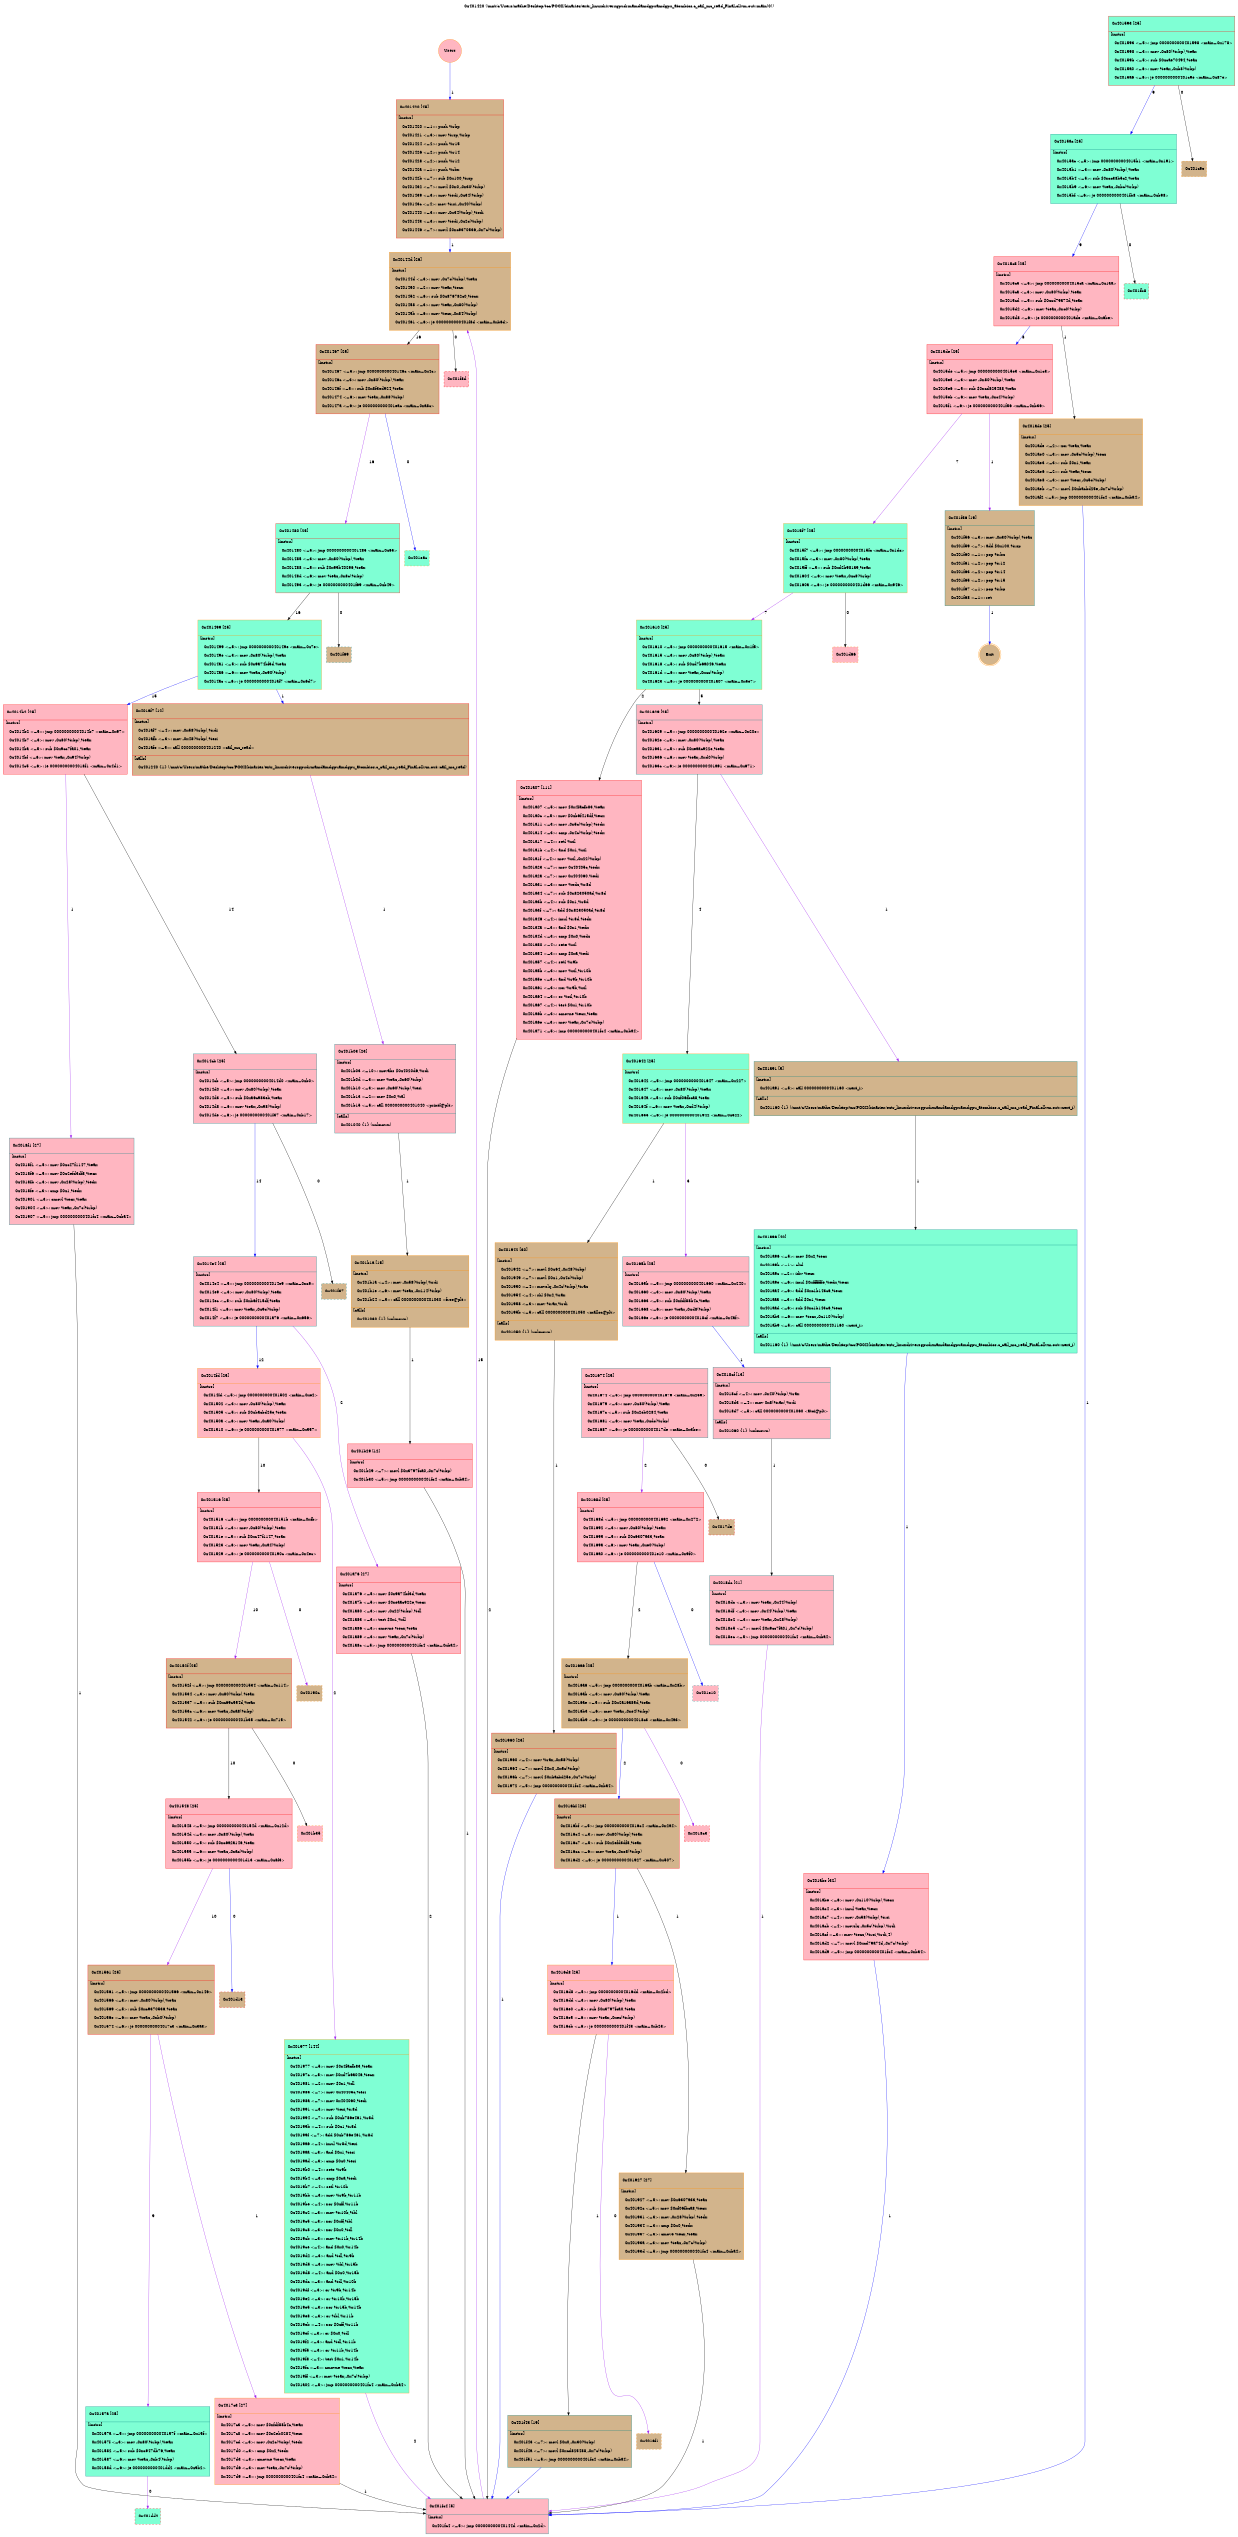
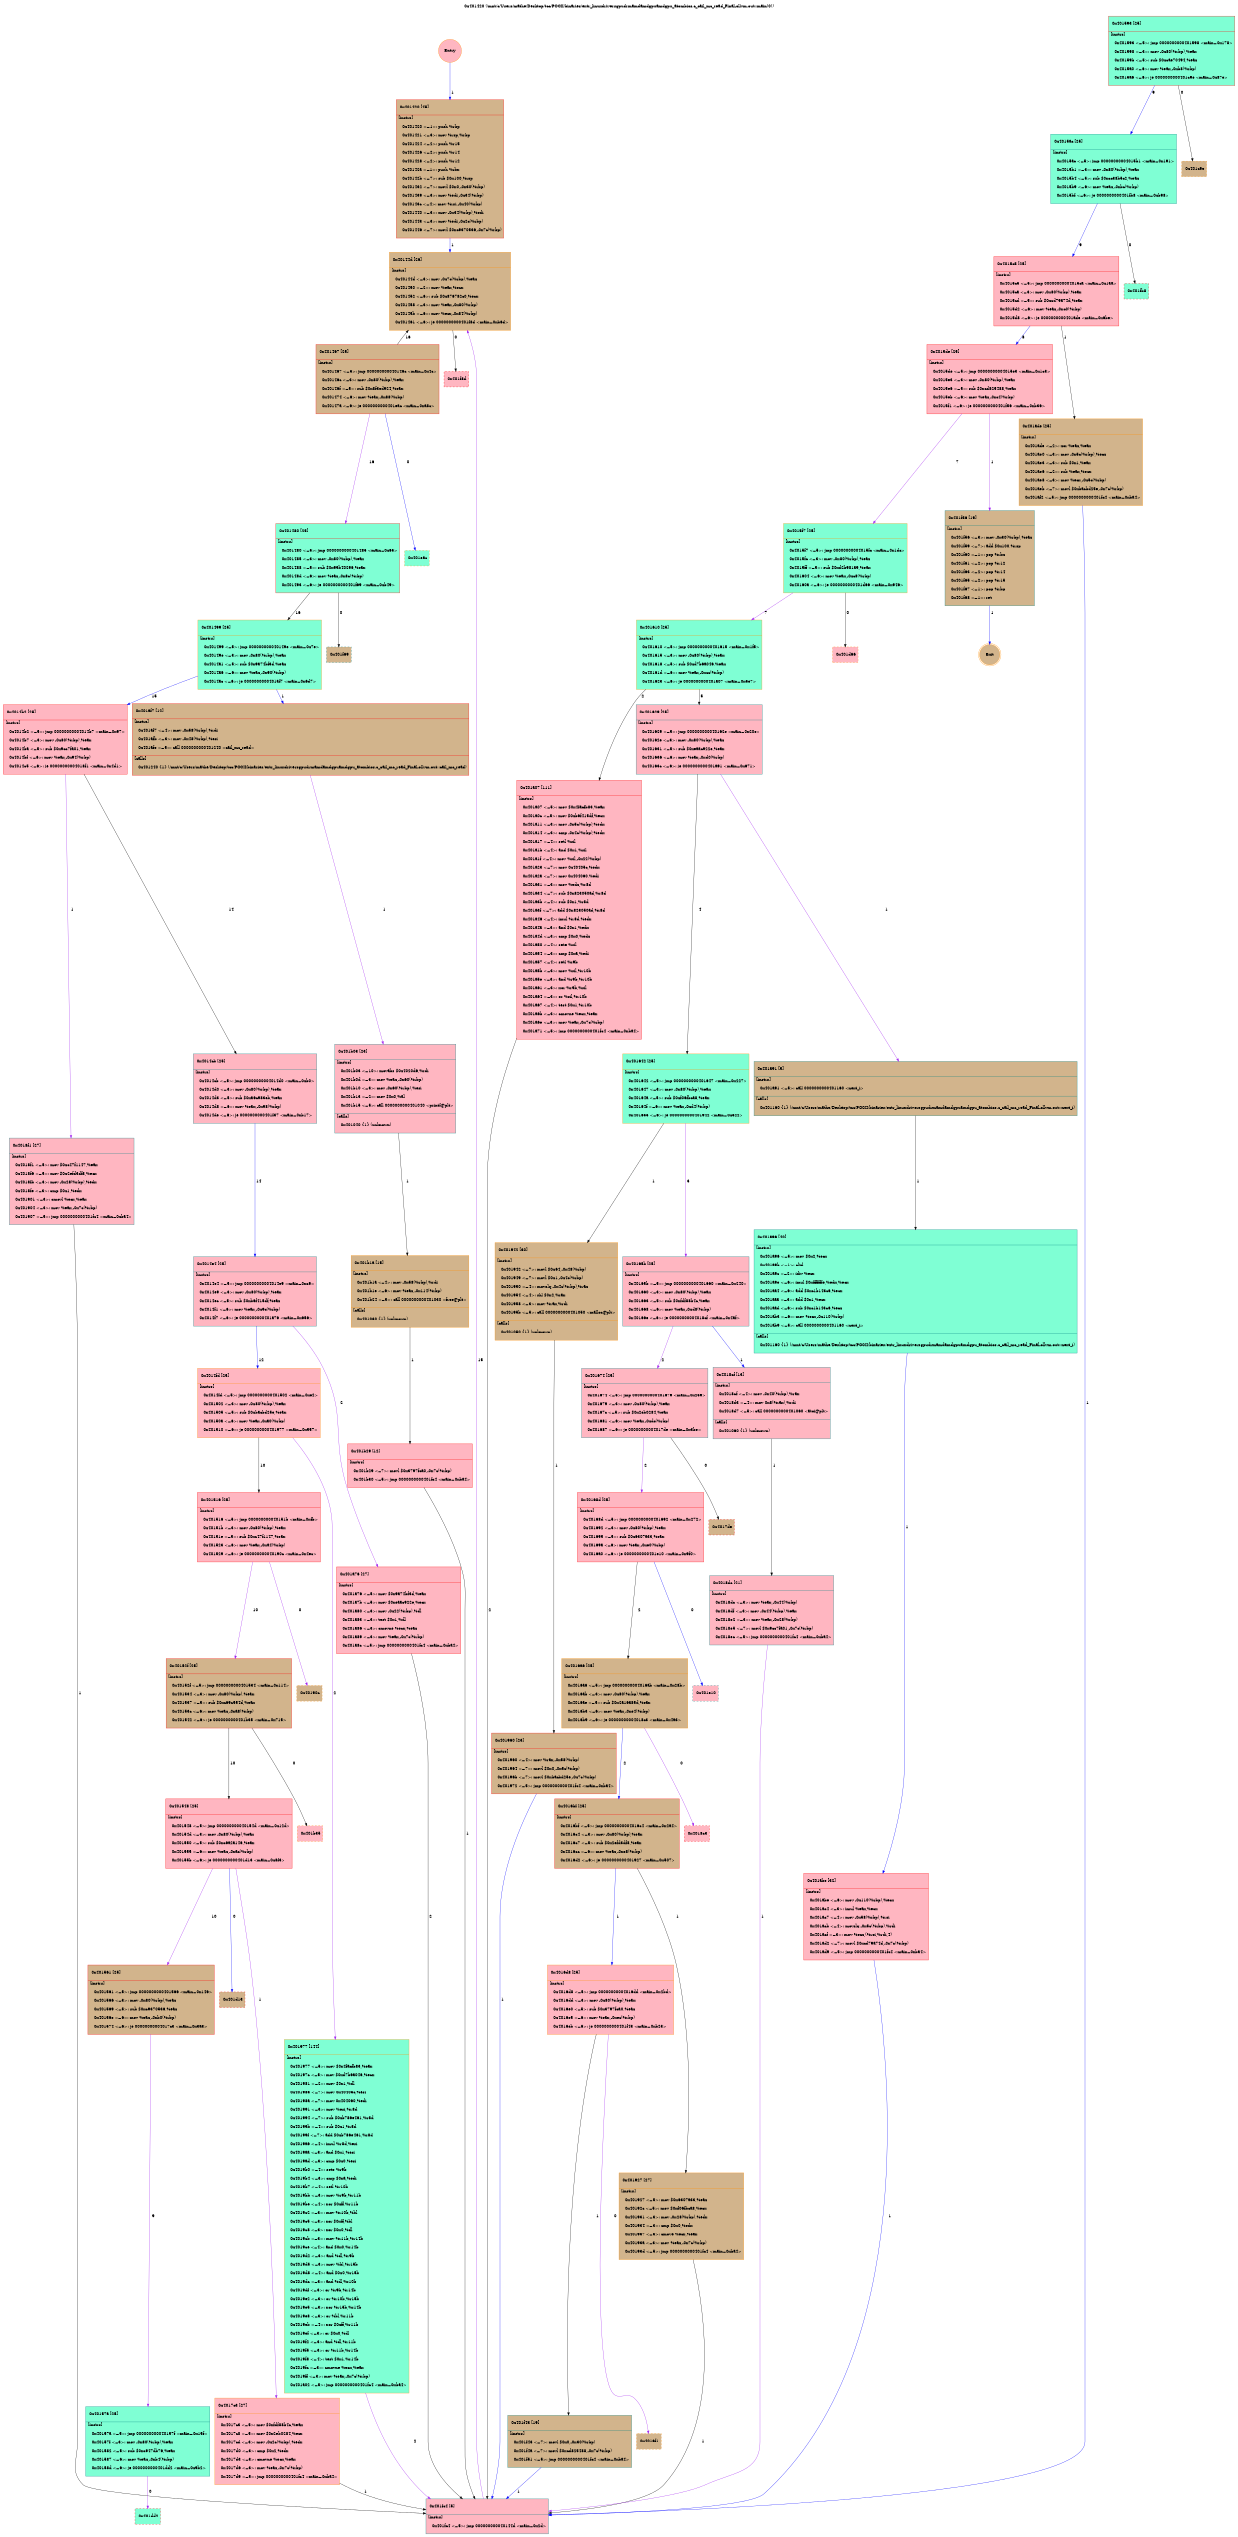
node "Users": label "Users" -> "Entry"
edge "0x40144d [26]" -> "0x401467 [25]": reversed
node "0x401f37": removed
edge "0x40165b [25]" -> "0x401674 [25]": added, label "2"
edge "0x401561 [25]" -> "0x4017c3 [27]": now "0x401548 [25]" -> "0x4017c3 [27]"
